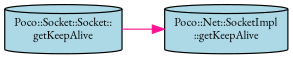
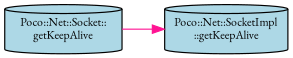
node "Poco::Socket::Socket:: getKeepAlive": label "Poco::Socket::Socket:: getKeepAlive" -> "Poco::Net::Socket:: getKeepAlive"
